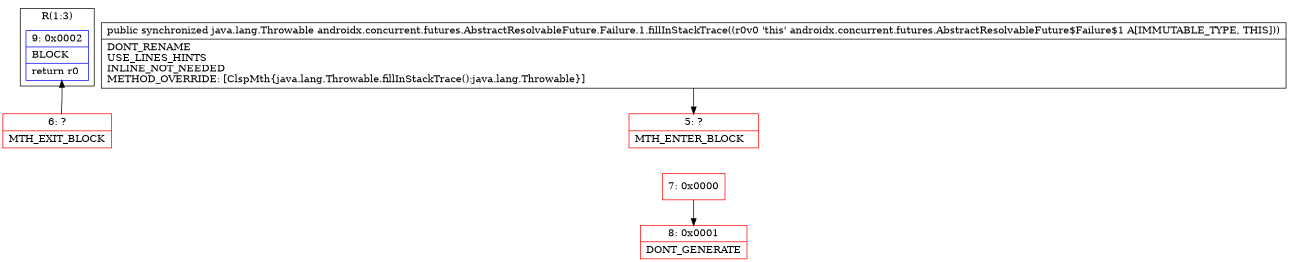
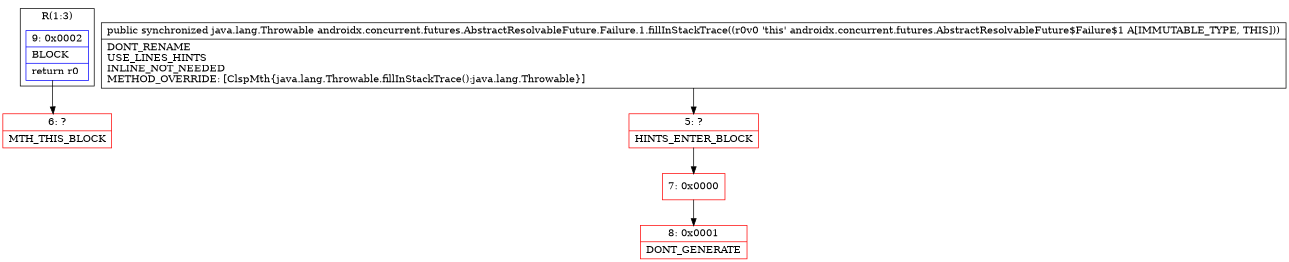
edge "6: ?" -> "9: 0x0002": reversed
node "6: ?": text "MTH_EXIT_BLOCK" -> "MTH_THIS_BLOCK"
node "5: ?": text "MTH_ENTER_BLOCK" -> "HINTS_ENTER_BLOCK"
edge "5: ?" -> "7: 0x0000": added
